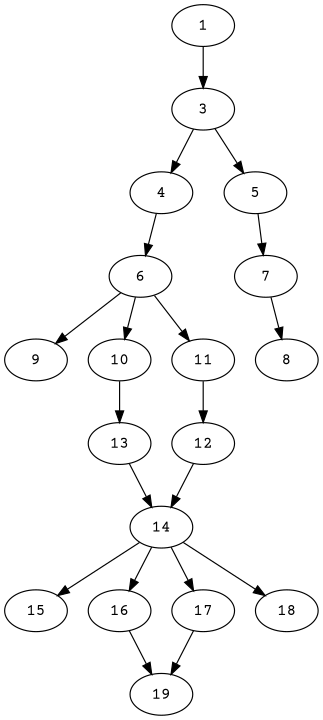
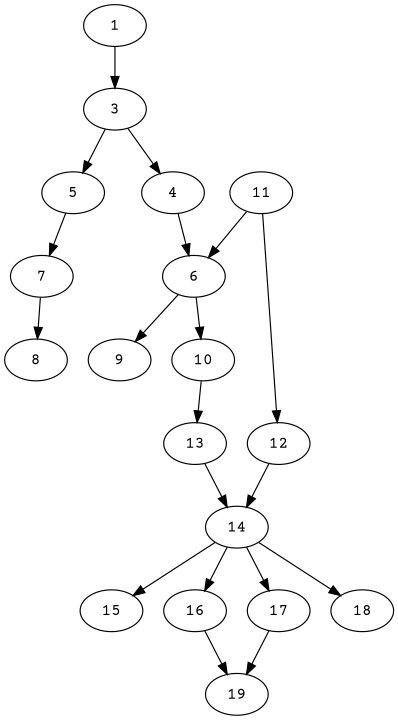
edge "6" -> "11": reversed
